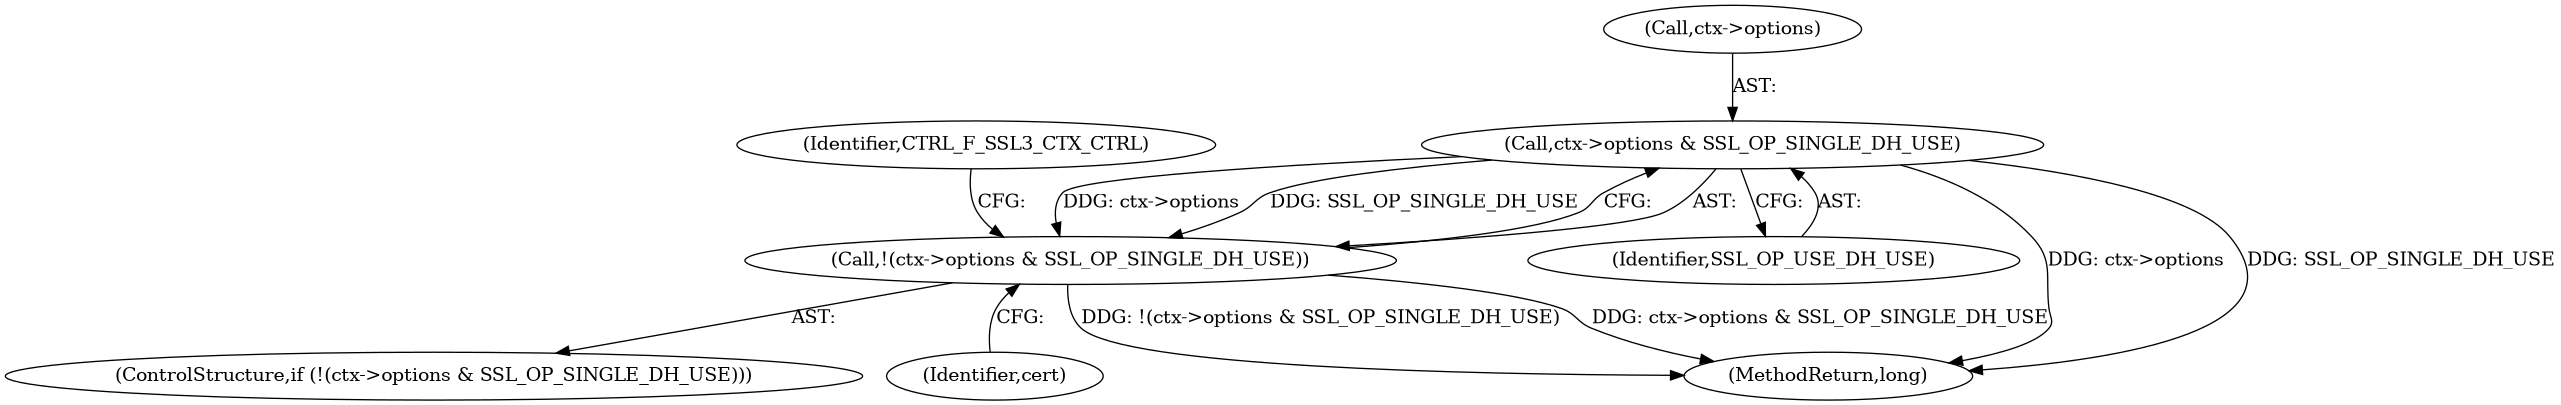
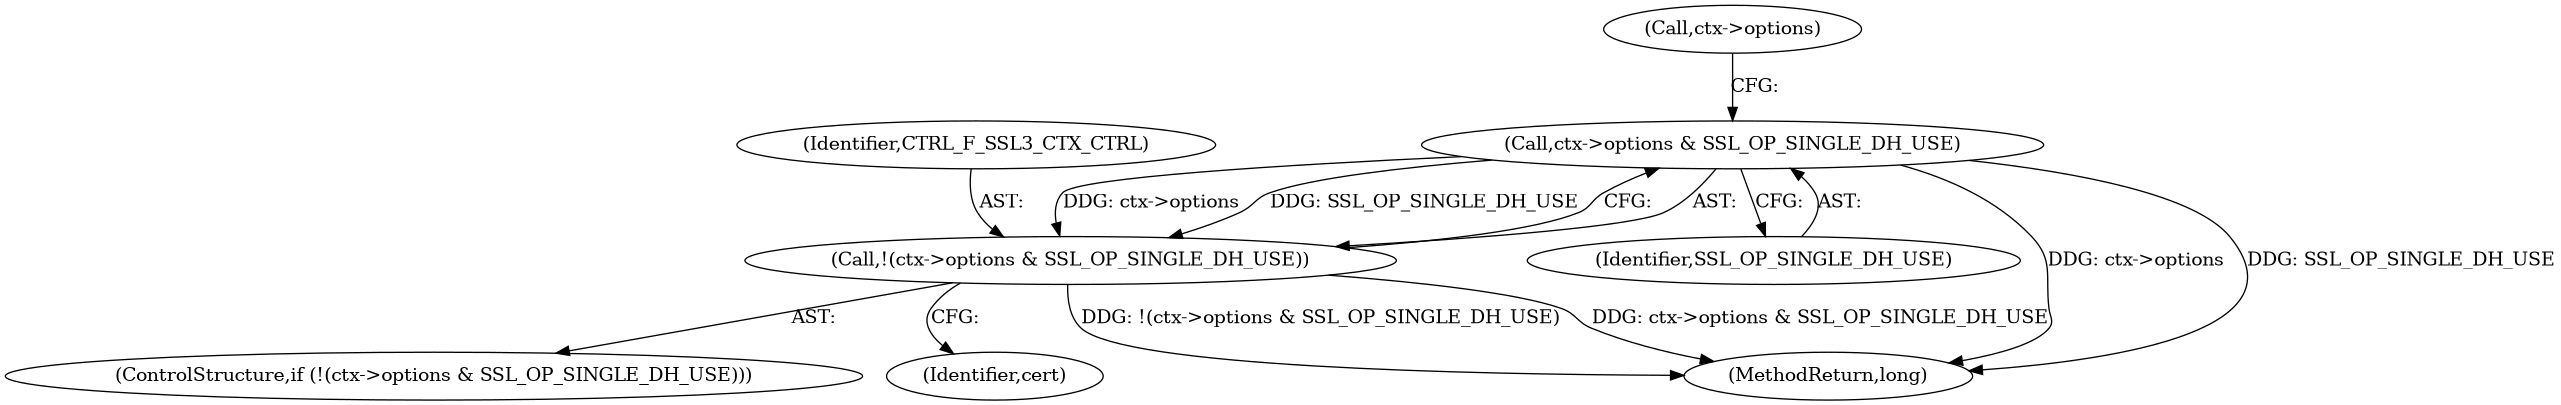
edge "(Call,ctx->options)" -> "(Call,ctx->options & SSL_OP_SINGLE_DH_USE)": label "AST: " -> "CFG: "
edge "(Identifier,CTRL_F_SSL3_CTX_CTRL)" -> "(Call,!(ctx->options & SSL_OP_SINGLE_DH_USE))": label "CFG: " -> "AST: "
node "(Identifier,SSL_OP_USE_DH_USE)": label "(Identifier,SSL_OP_USE_DH_USE)" -> "(Identifier,SSL_OP_SINGLE_DH_USE)"
edge "(Identifier,cert)" -> "(Call,!(ctx->options & SSL_OP_SINGLE_DH_USE))": reversed
